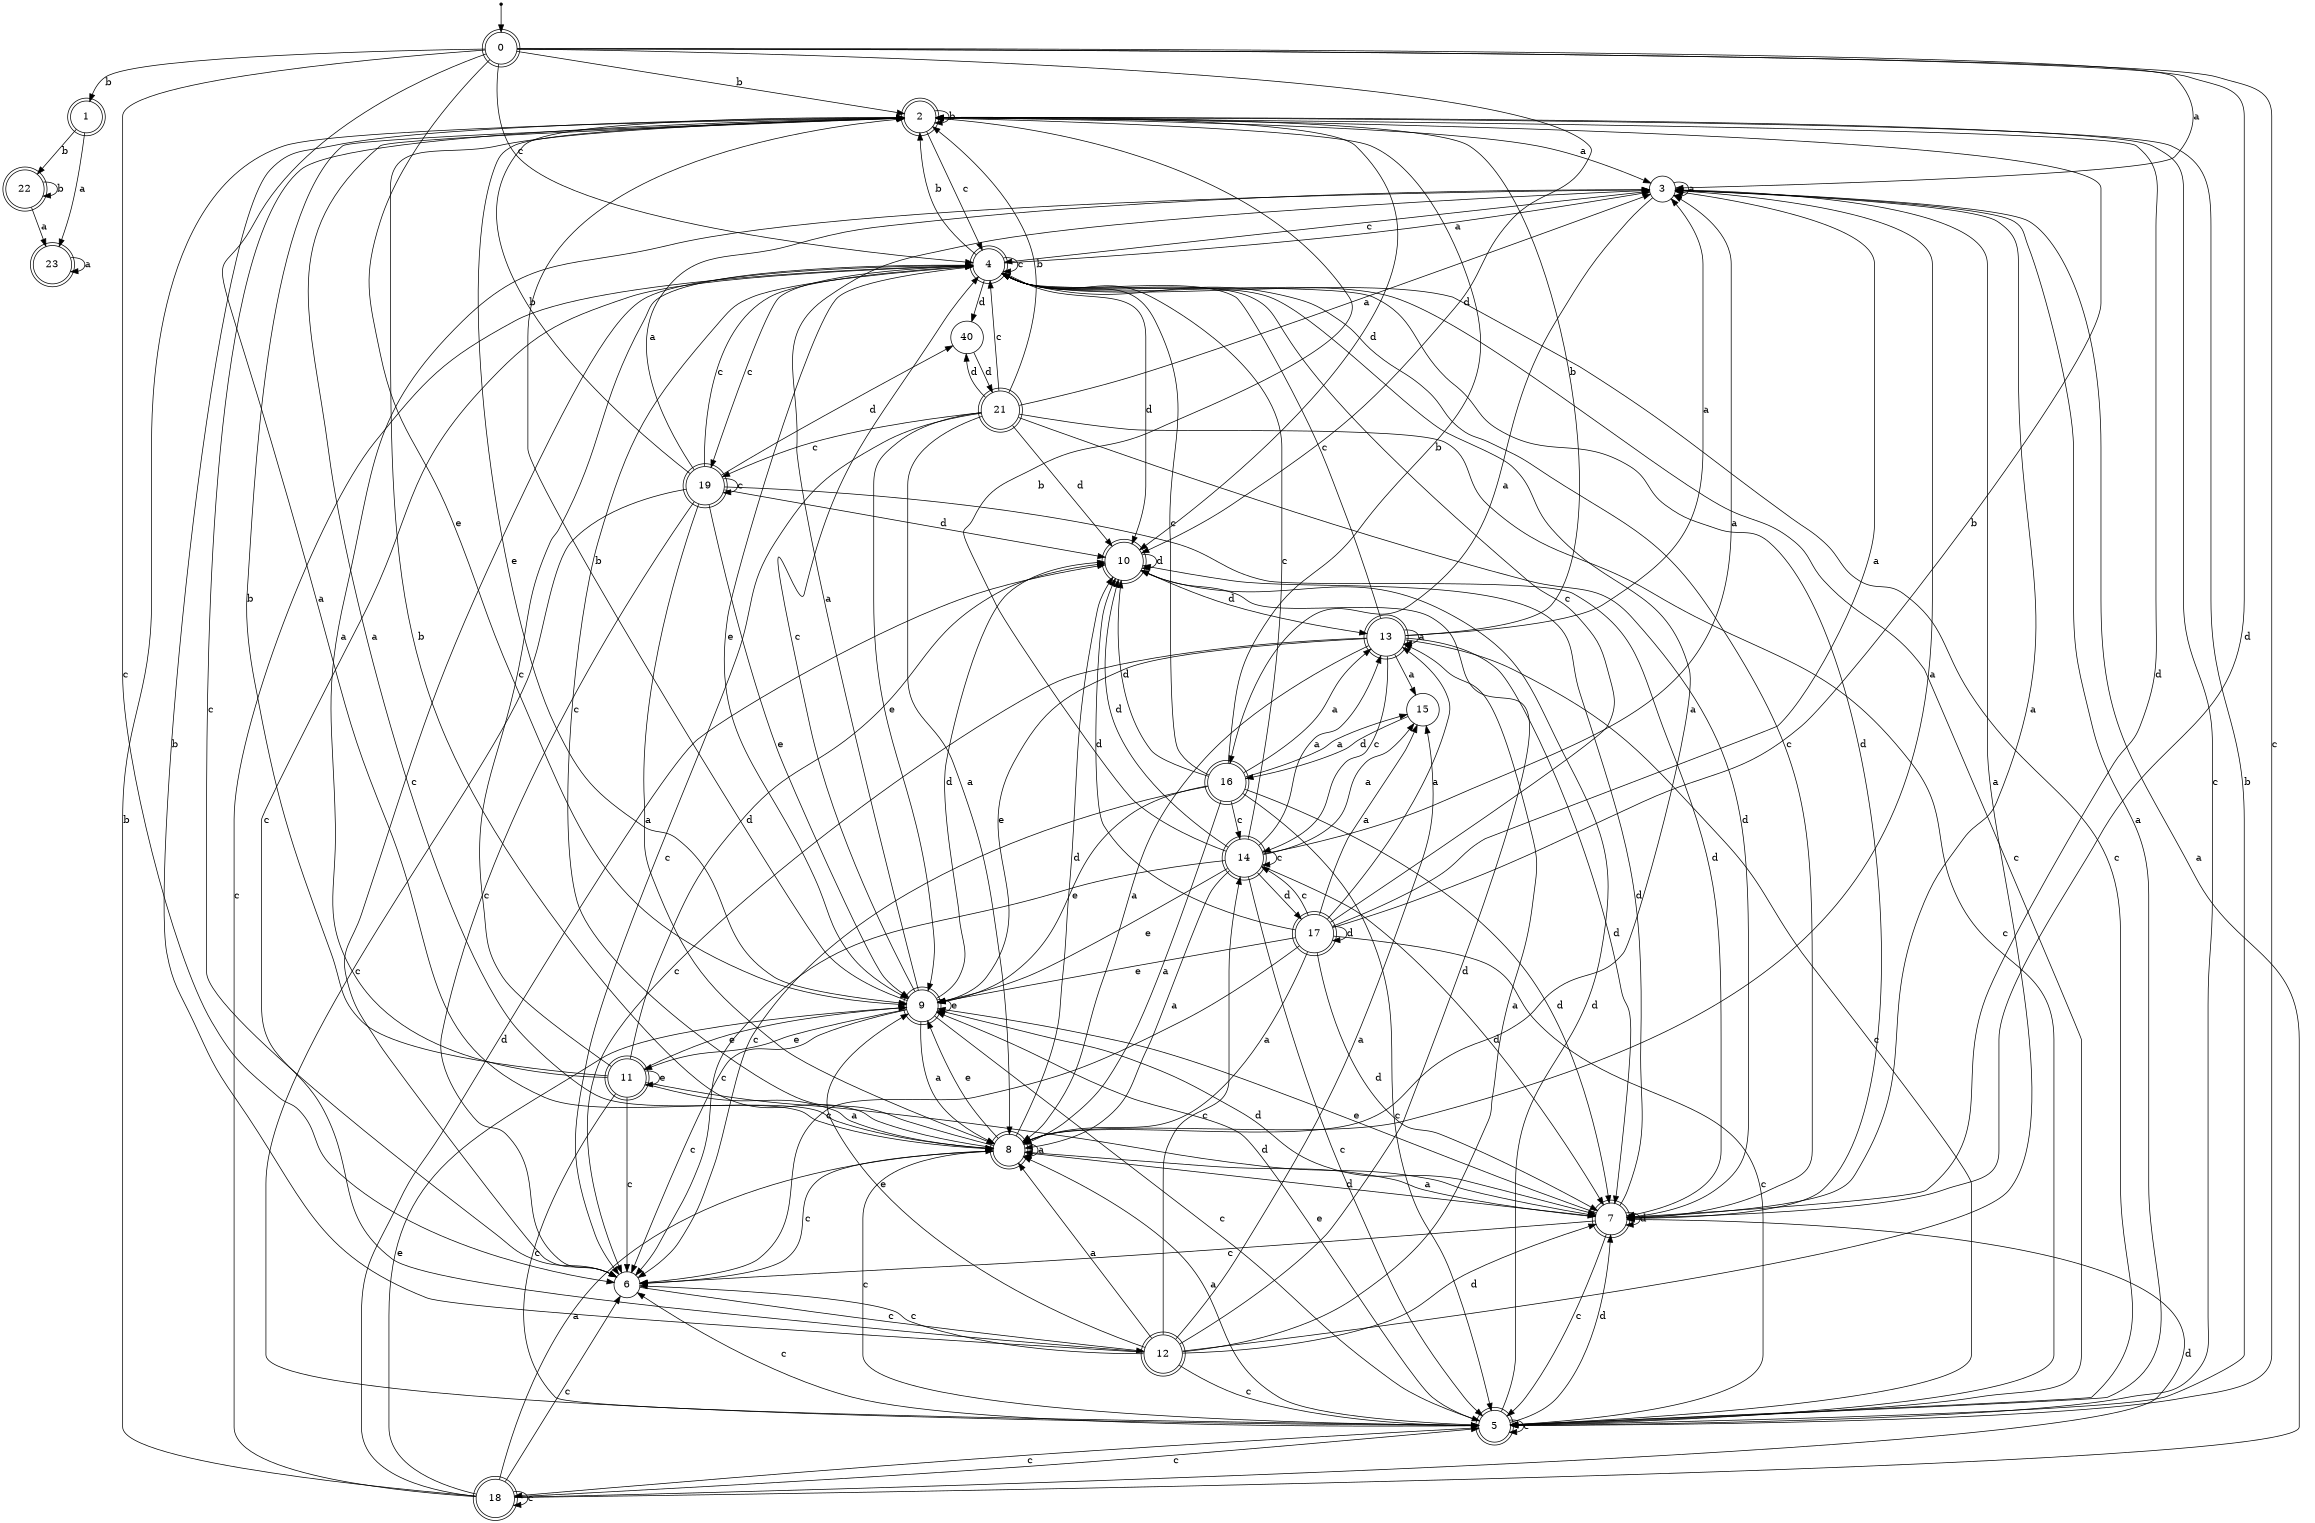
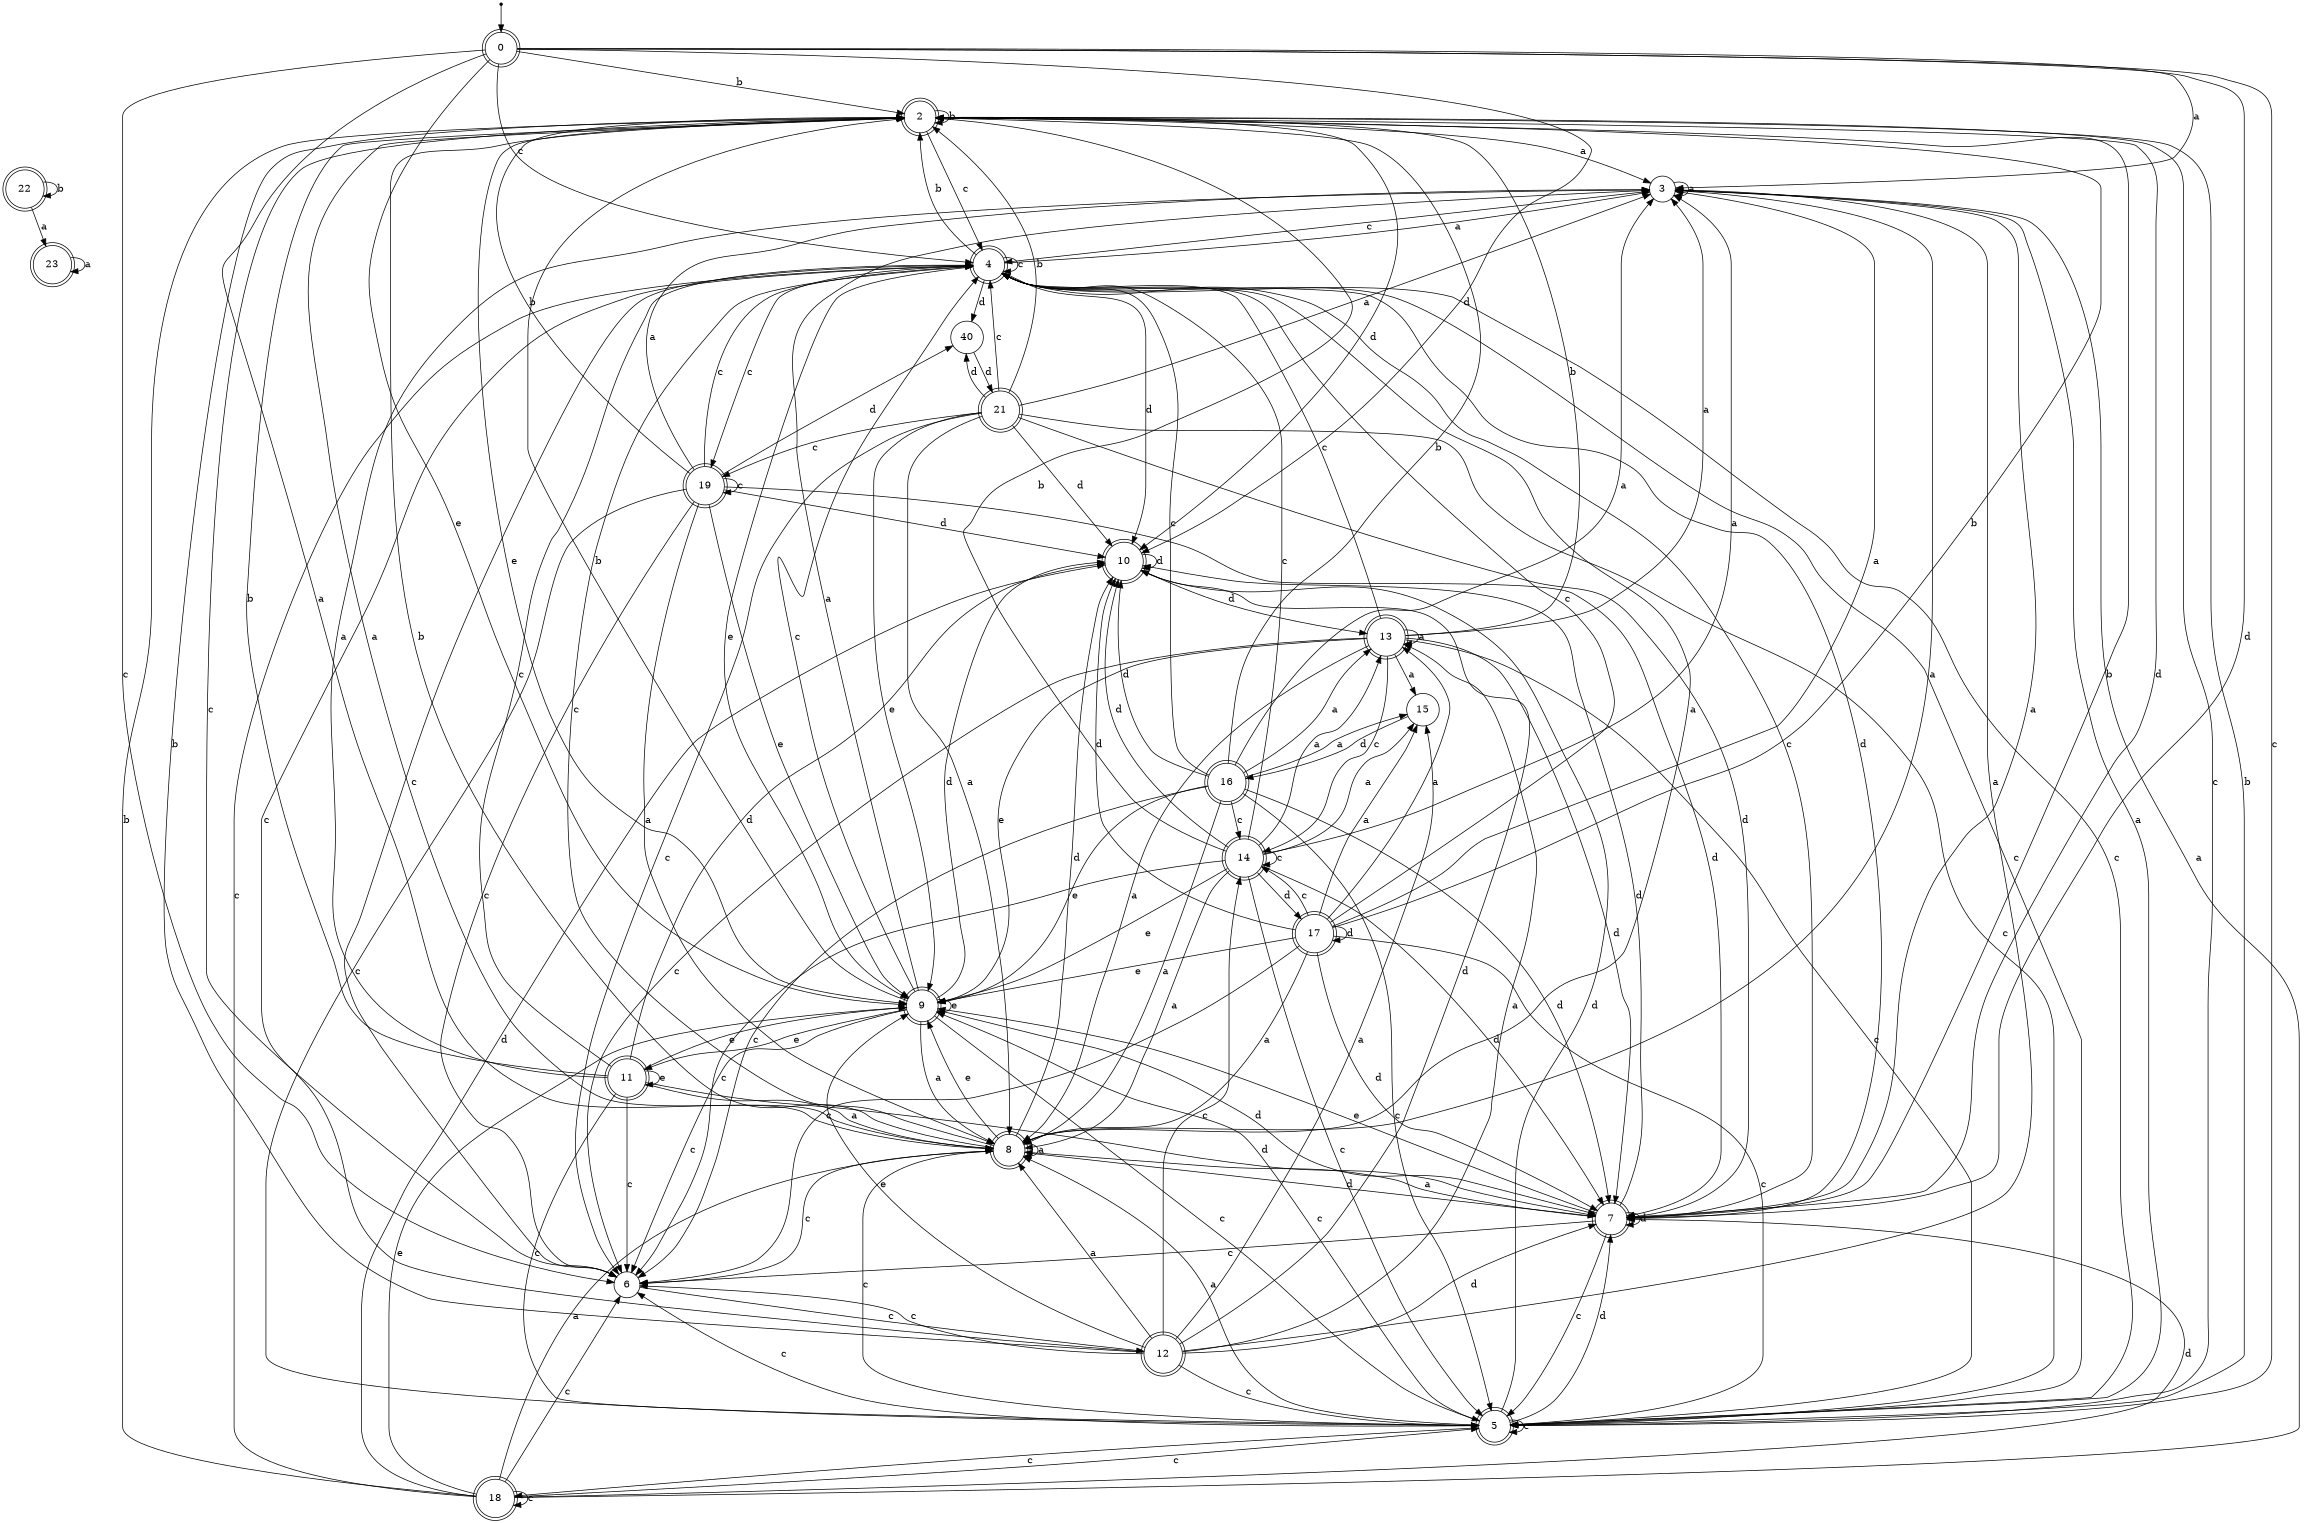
node "1": removed
edge "7" -> "2": added, label "b"
edge "3" -> "16": reversed
edge "5" -> "9": label "e" -> "c"
